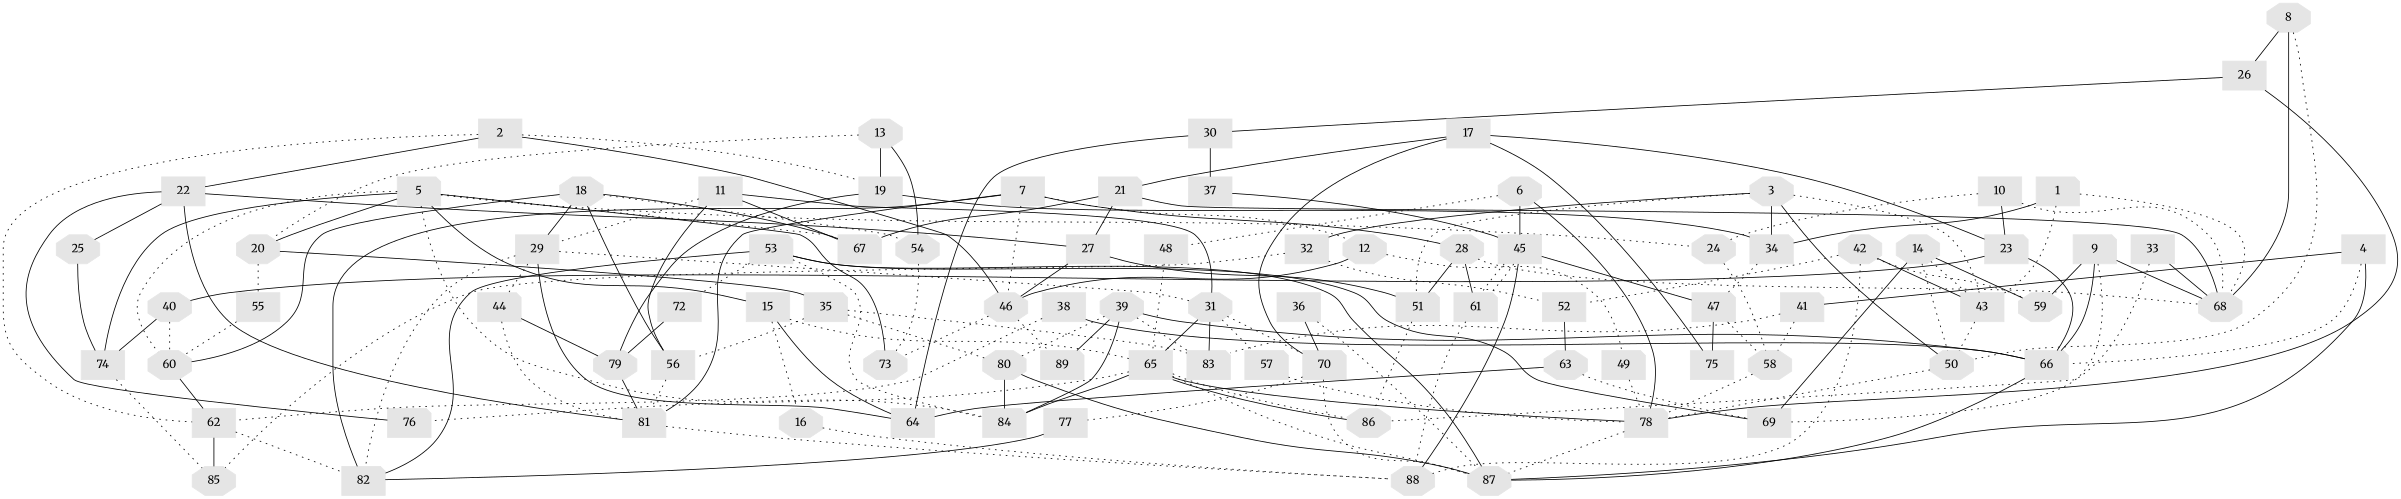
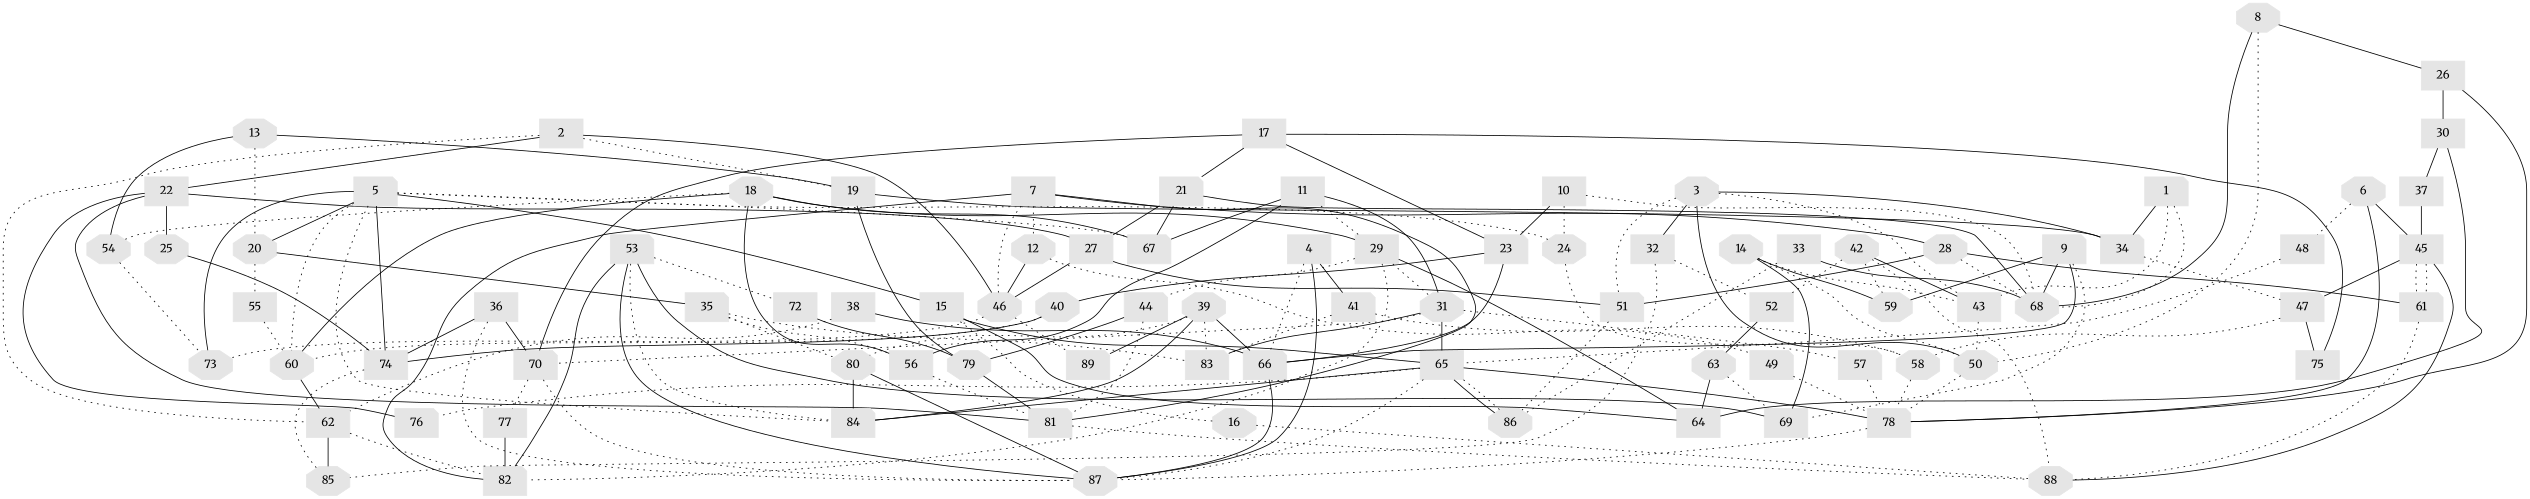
edge "36" -- "74": added
edge "15" -- "65": style dotted -> solid
